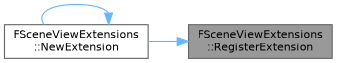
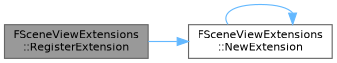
edge "FSceneViewExtensions ::NewExtension" -> "FSceneViewExtensions ::RegisterExtension": reversed
